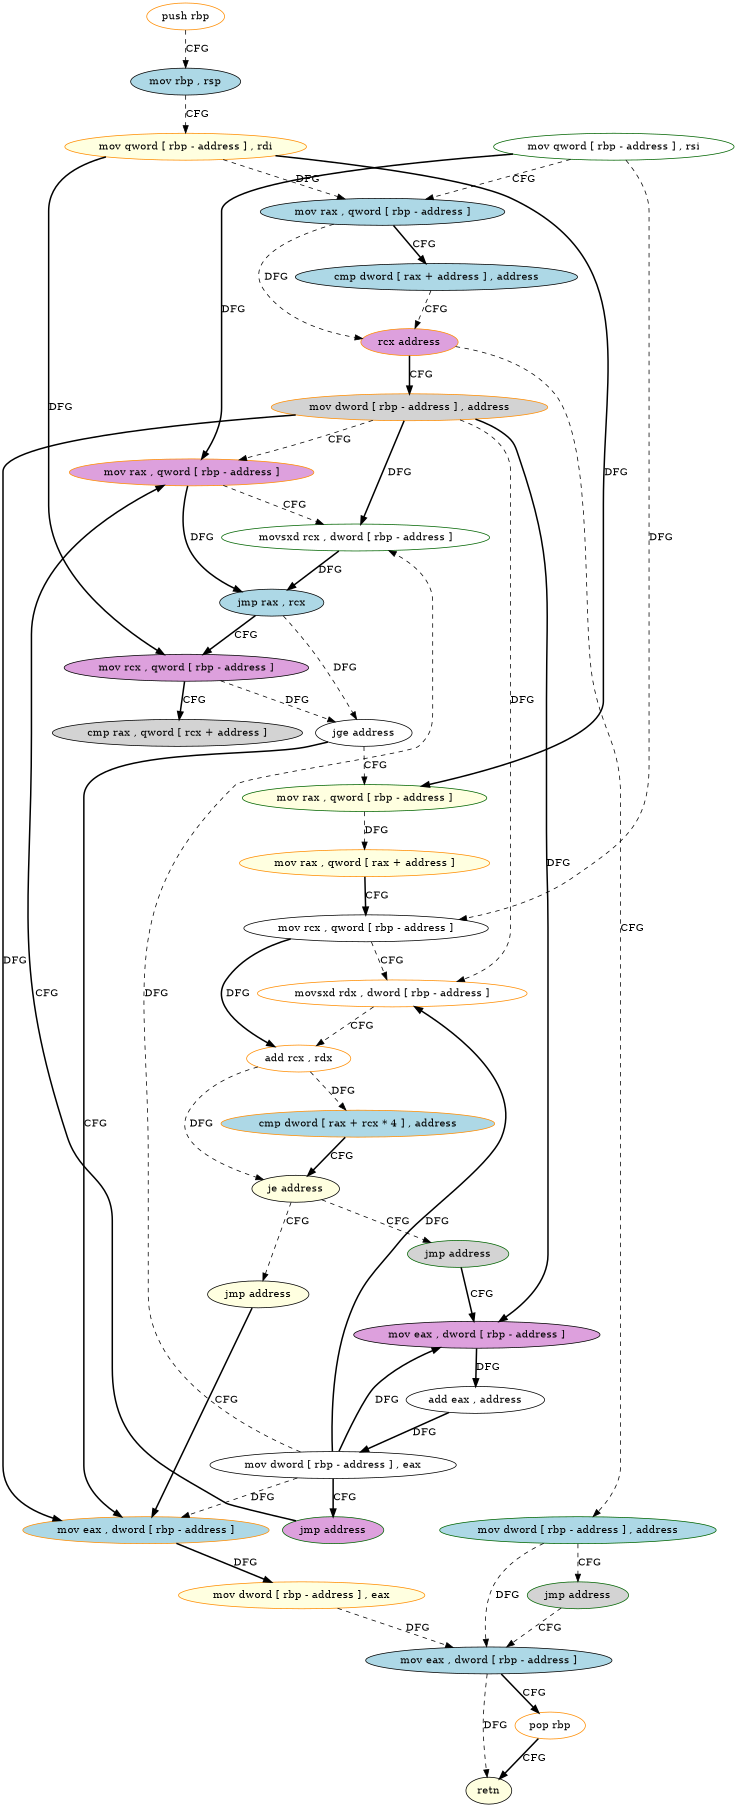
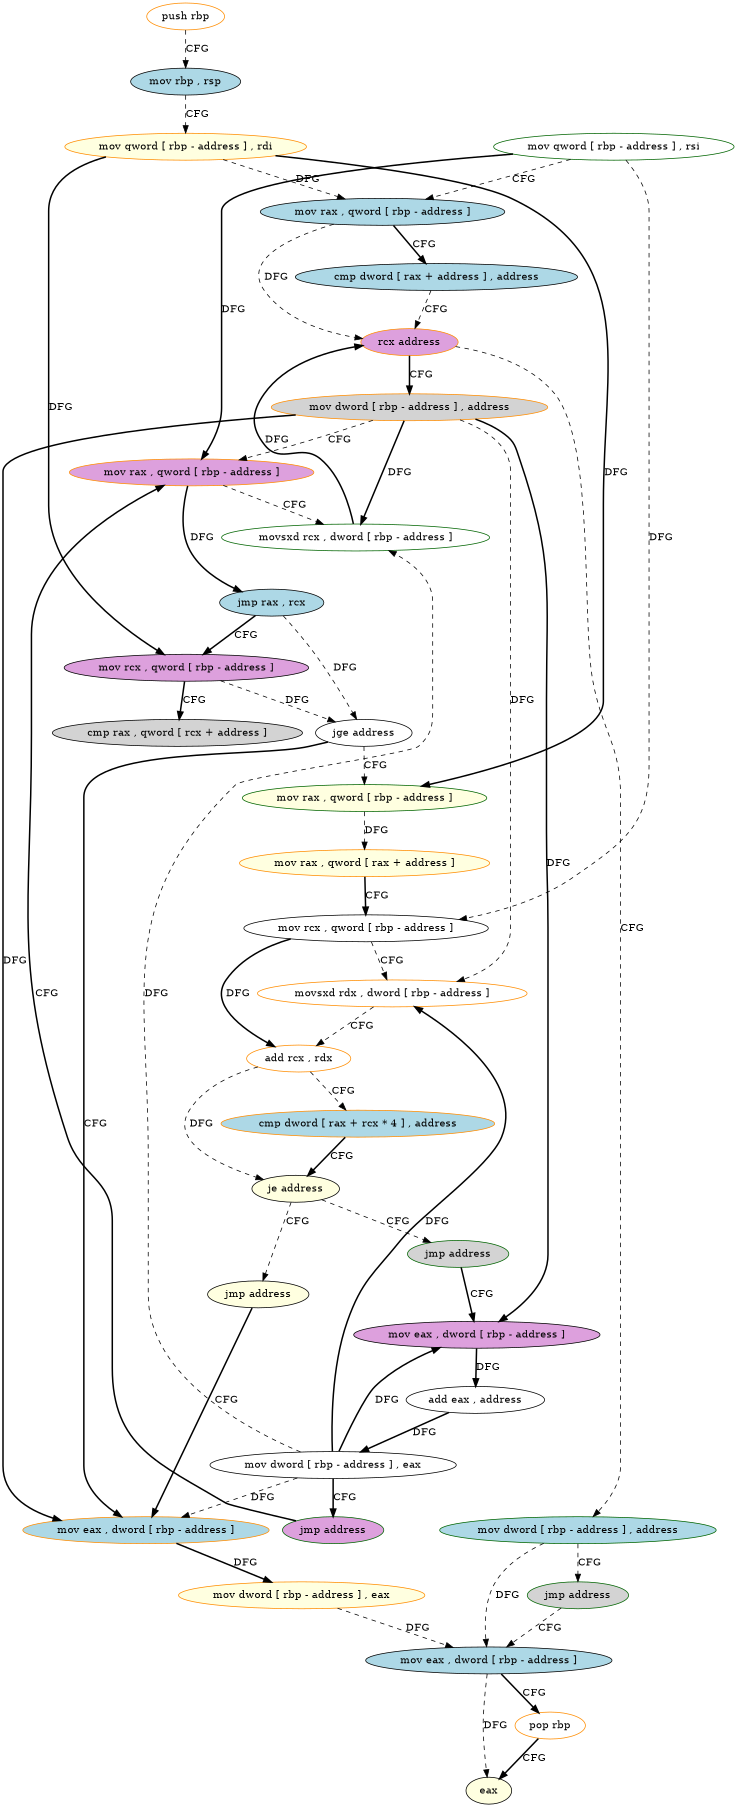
edge "movsxd rcx , dword [ rbp - address ]" -> "jmp rax , rcx": now "movsxd rcx , dword [ rbp - address ]" -> "rcx address"
edge "add rcx , rdx" -> "cmp dword [ rax + rcx * 4 ] , address": label "DFG" -> "CFG"
node "retn": label "retn" -> "eax"
